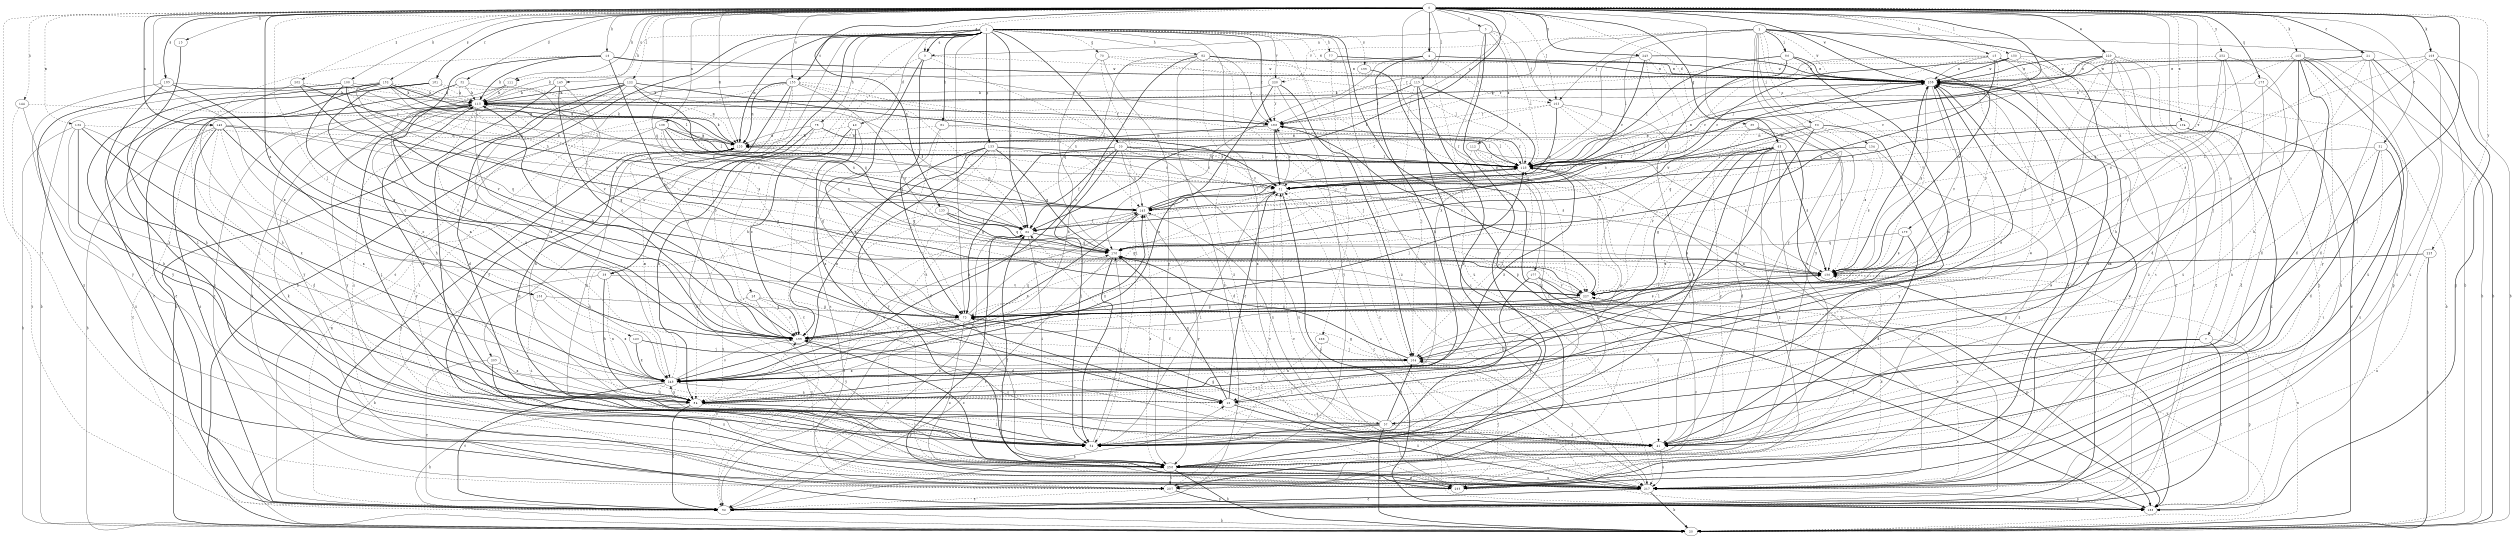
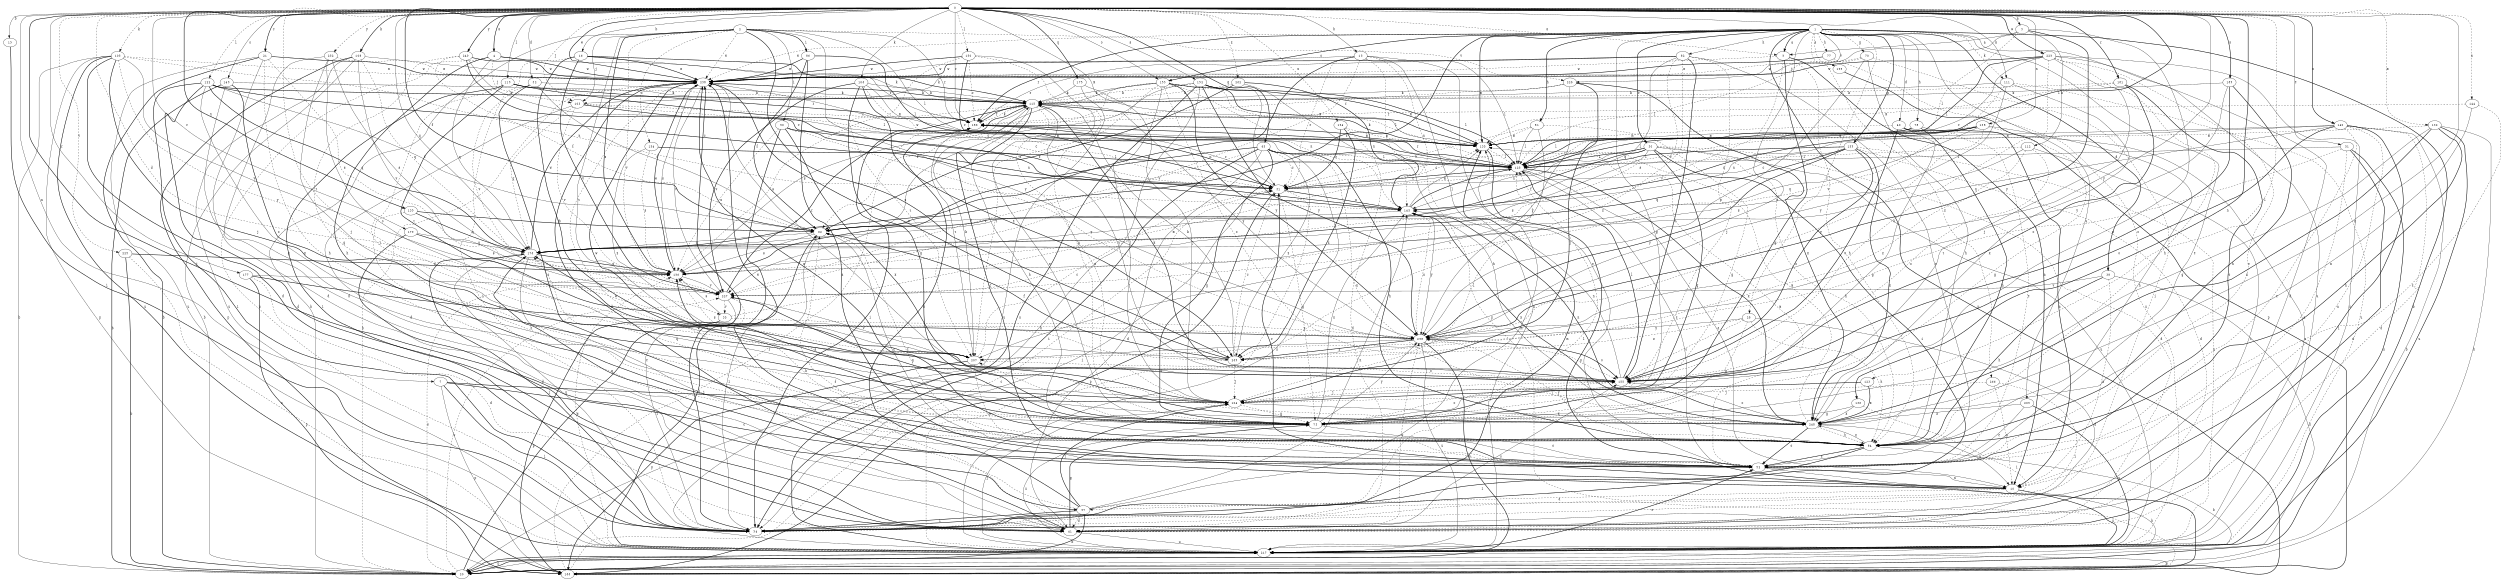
edge "35" -> "227": reversed
edge "132" -> "217": style solid -> bold
